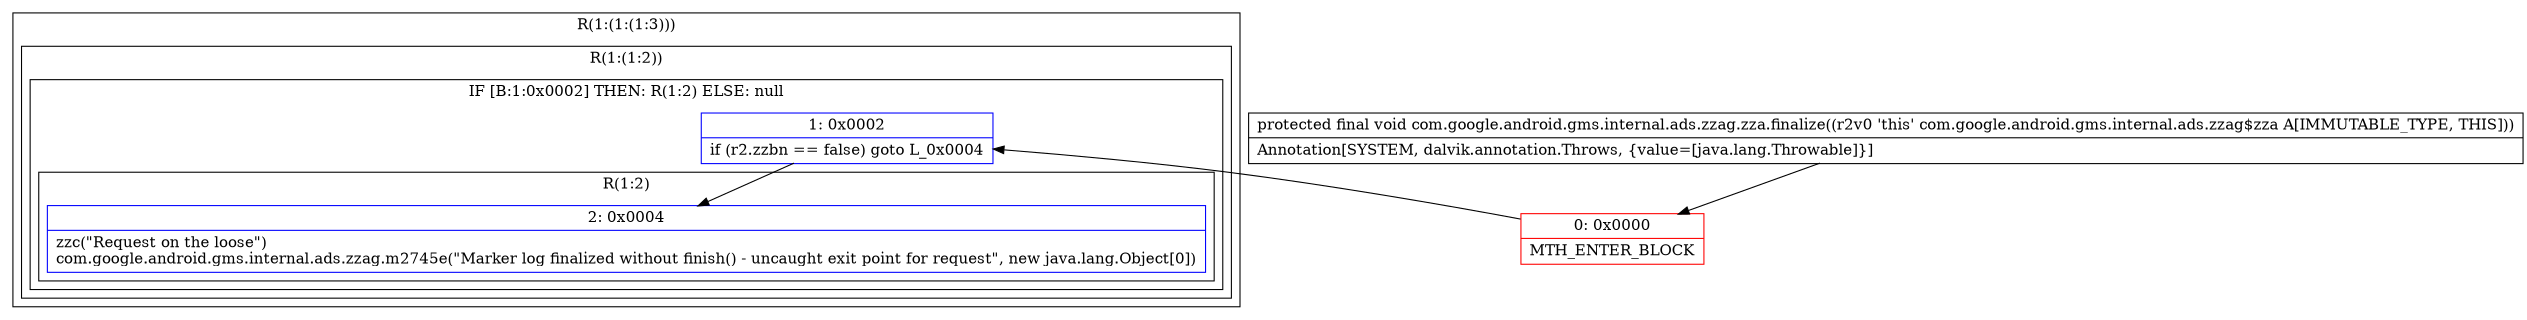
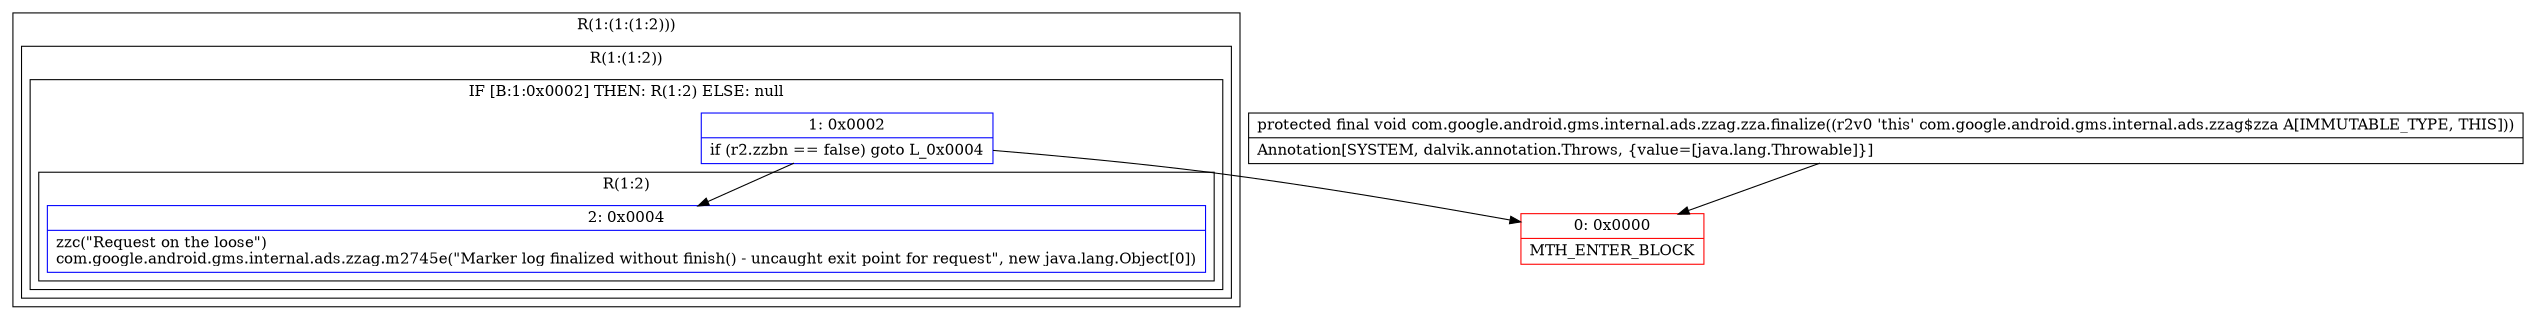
cluster "R(1:(1:(1:3)))": label "R(1:(1:(1:3)))" -> "R(1:(1:(1:2)))"
edge "0: 0x0000" -> "1: 0x0002": reversed
